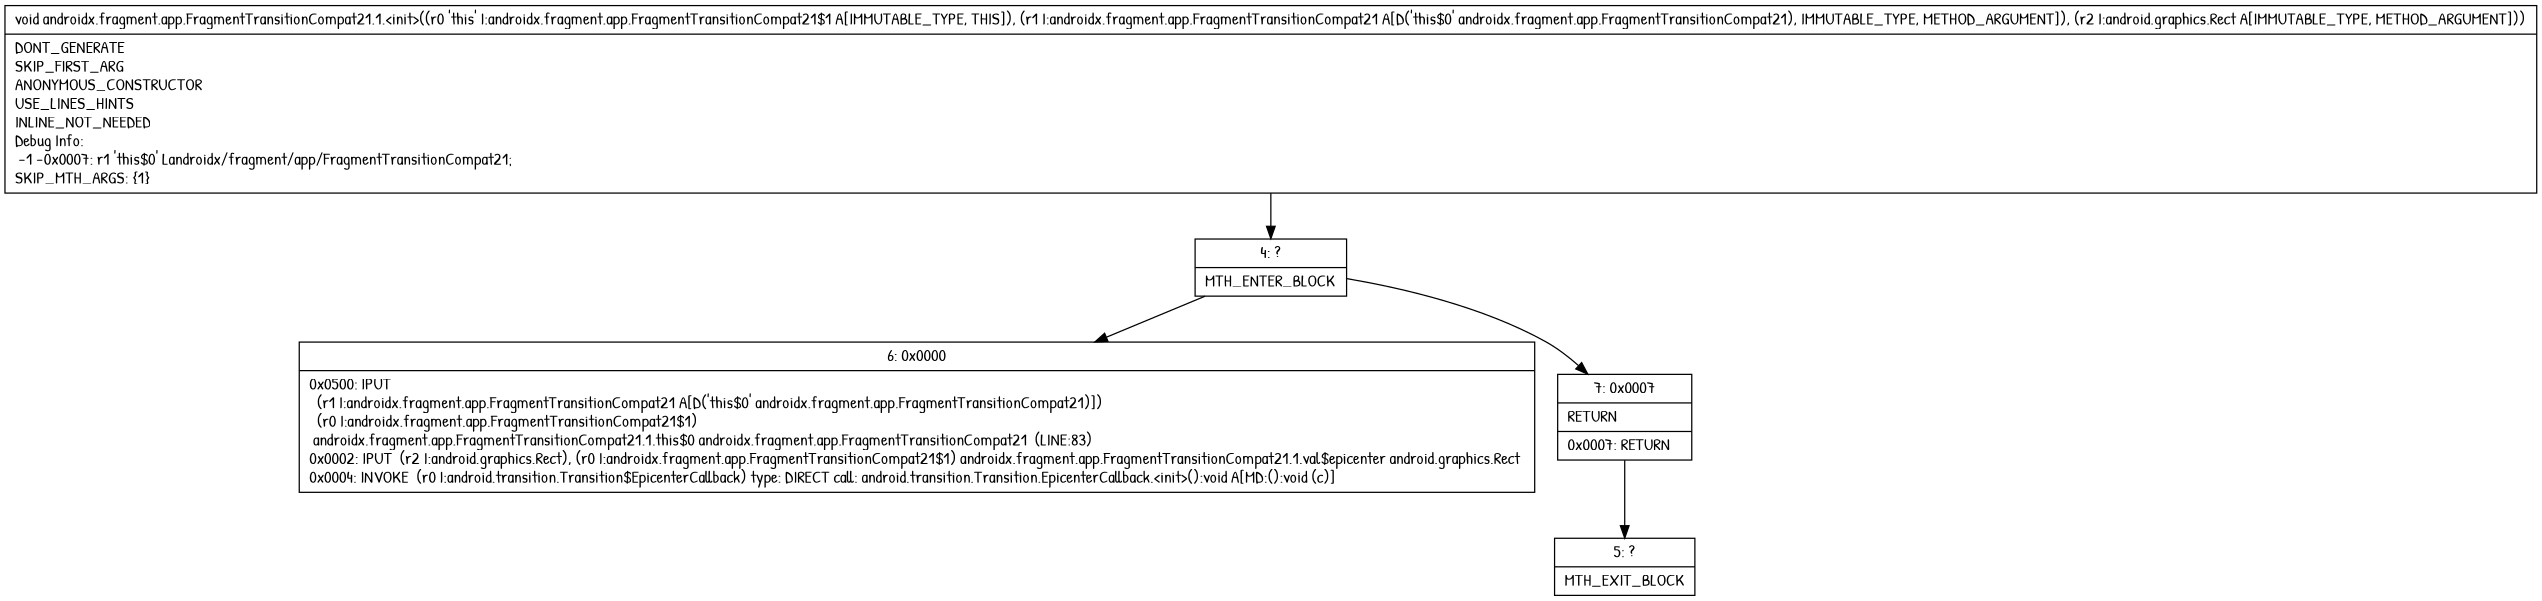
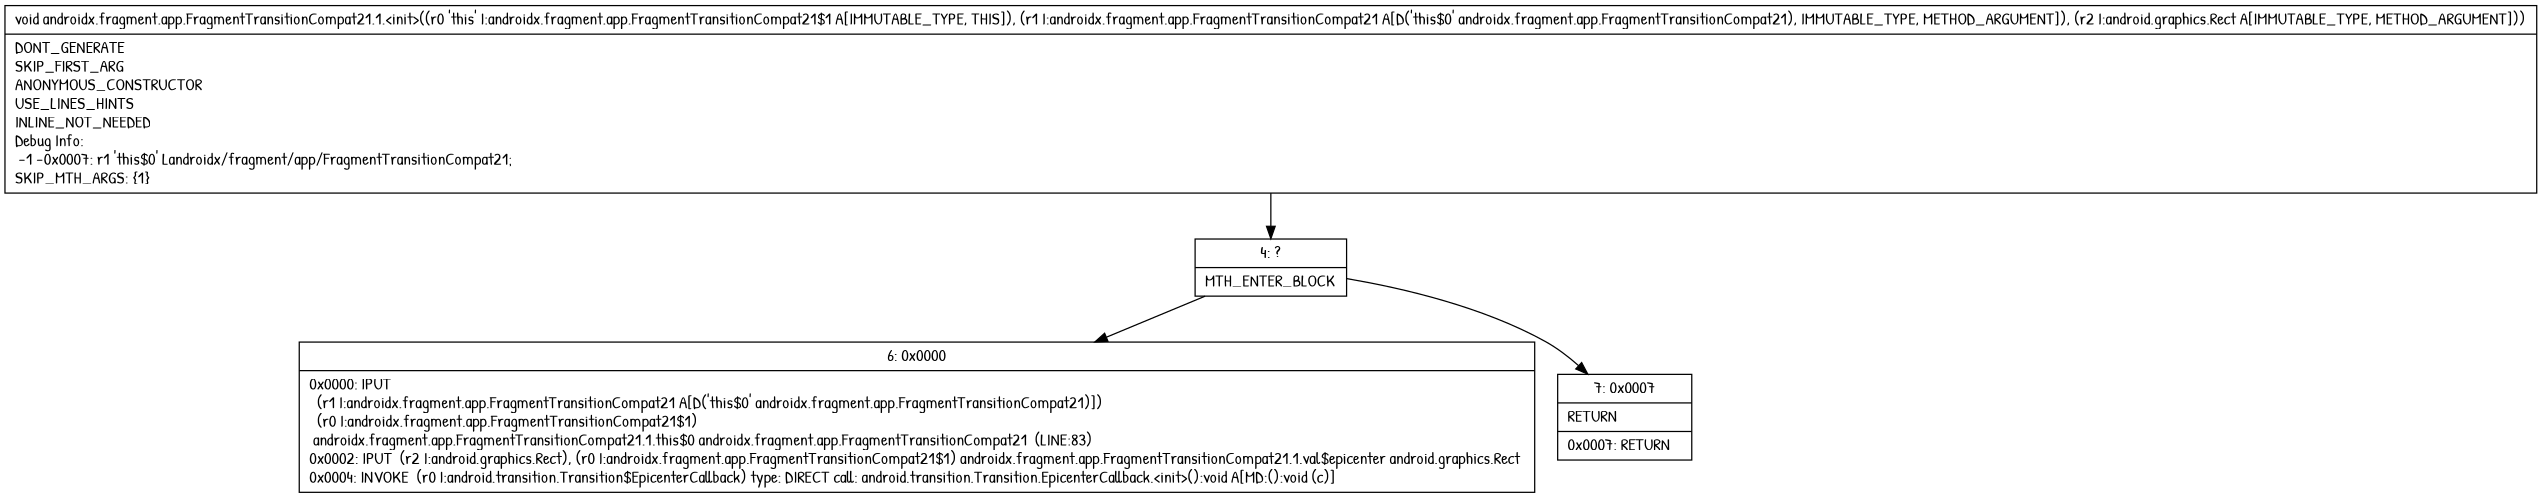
node "6: 0x0000": text "0x0500: IPUT" -> "0x0000: IPUT"
node "5: ?": removed
